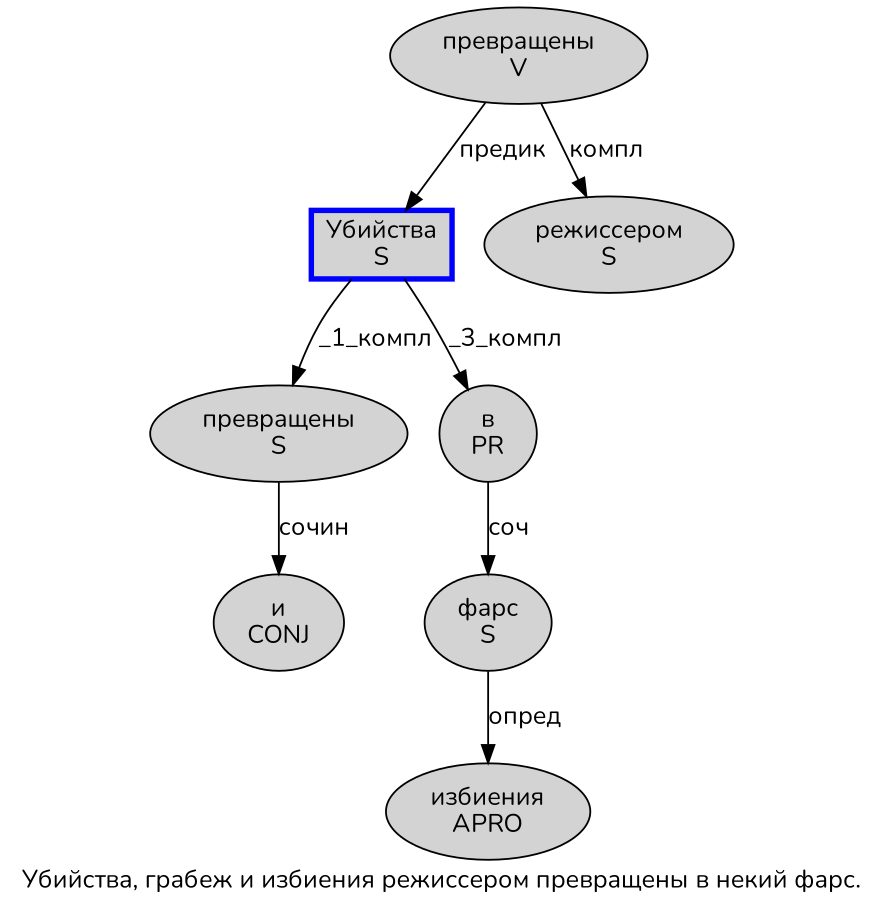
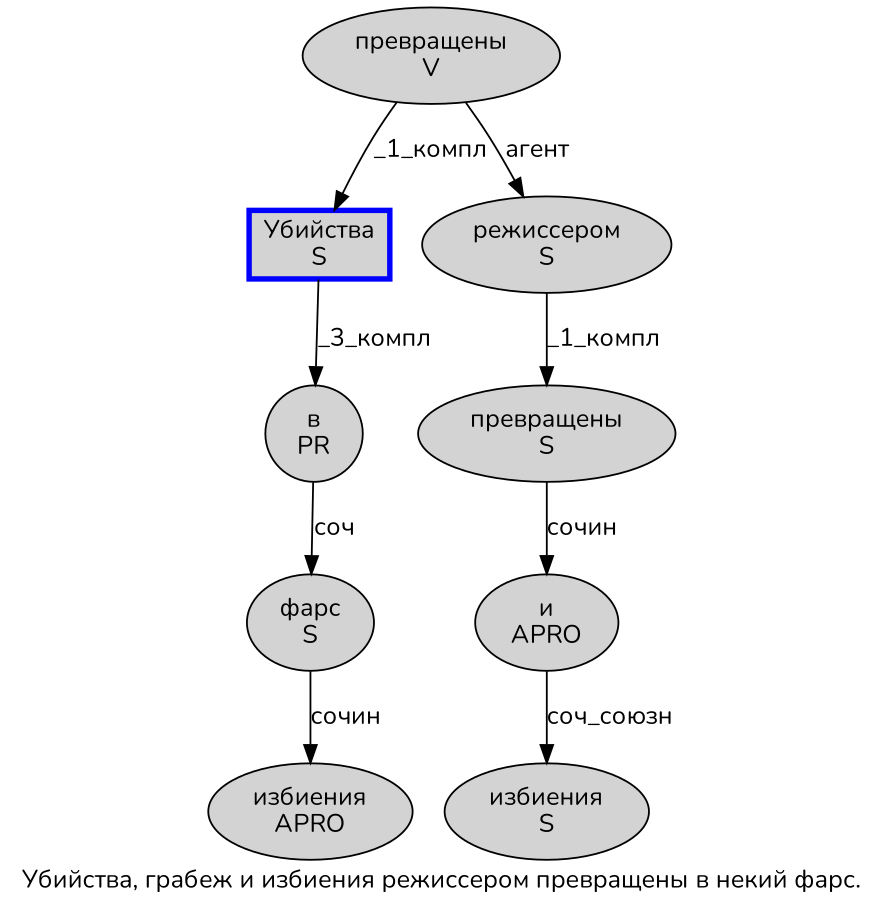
edge "превращены V" -> "Убийства S": label "предик" -> "_1_компл"
edge "превращены V" -> "режиссером S": label "компл" -> "агент"
edge "Убийства S" -> "превращены S": now "режиссером S" -> "превращены S"
node "и CONJ": label "и CONJ" -> "и APRO"
edge "фарс S" -> "избиения APRO": label "опред" -> "сочин"
node "избиения S": added
